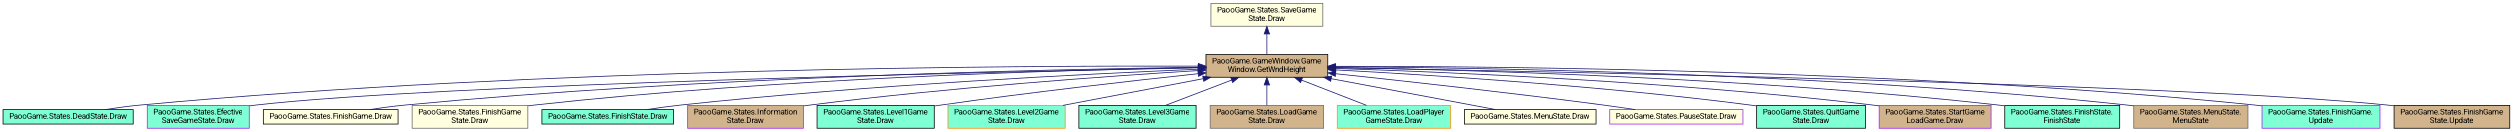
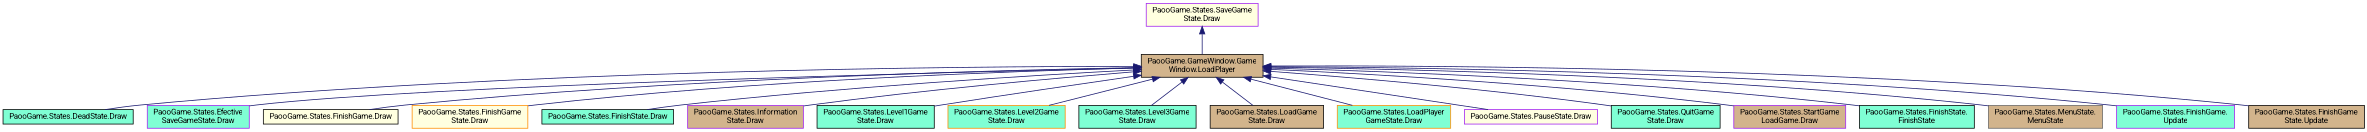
node "PaooGame.States.SaveGame State.Draw": color gray40 -> purple
node "PaooGame.GameWindow.Game Window.GetWndHeight": label "PaooGame.GameWindow.Game Window.GetWndHeight" -> "PaooGame.GameWindow.Game Window.LoadPlayer"
node "PaooGame.States.FinishGame State.Draw": color gray40 -> darkorange
node "PaooGame.States.LoadGame State.Draw": color gray40 -> black
node "PaooGame.States.MenuState.Draw": removed
